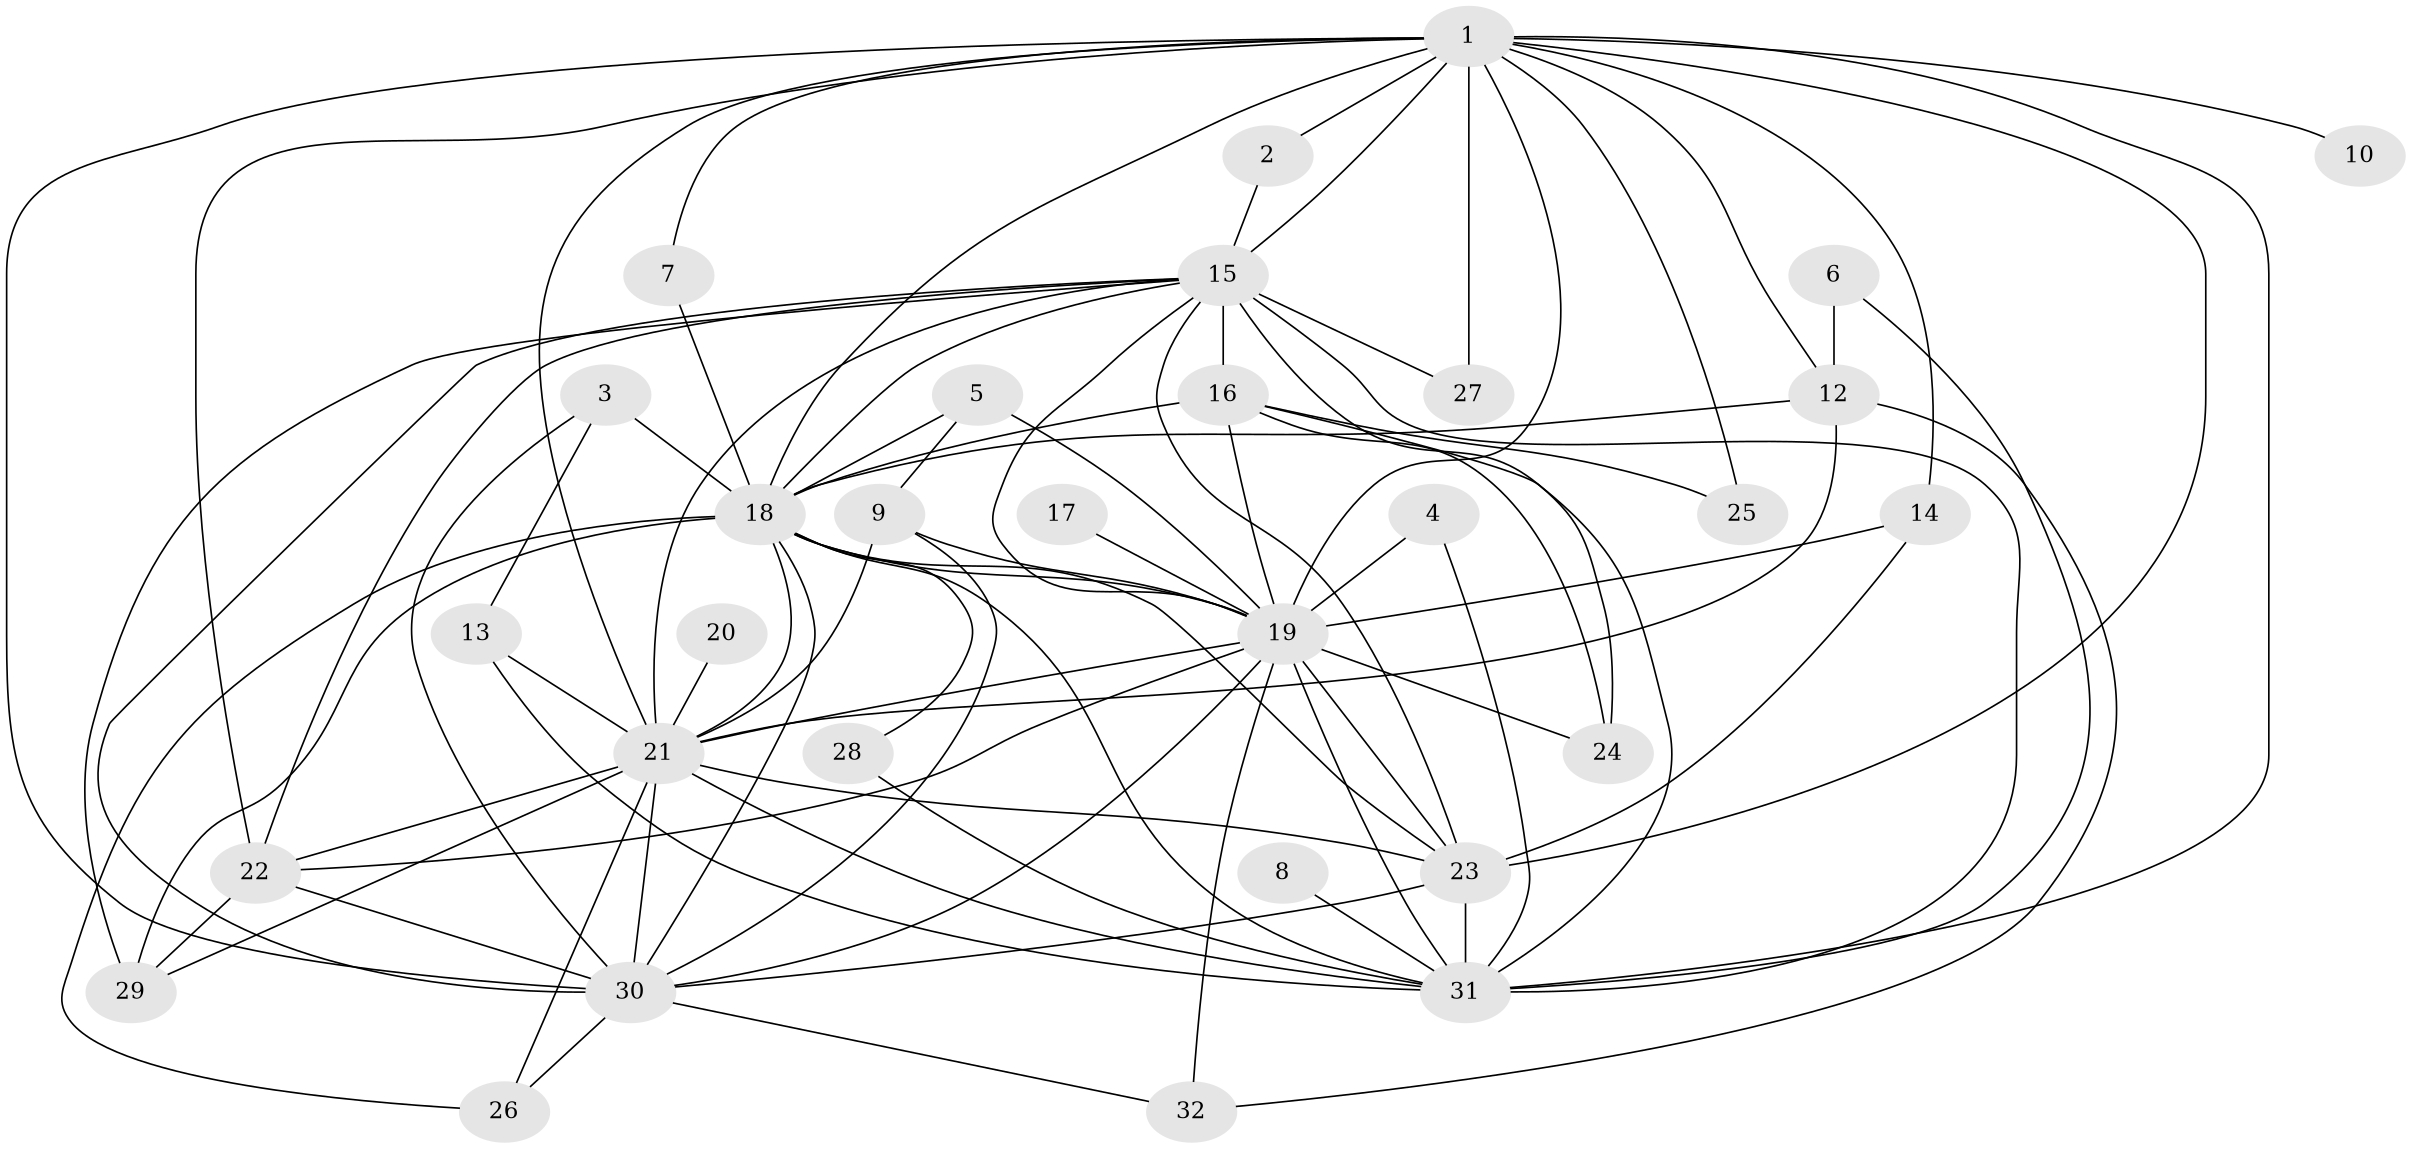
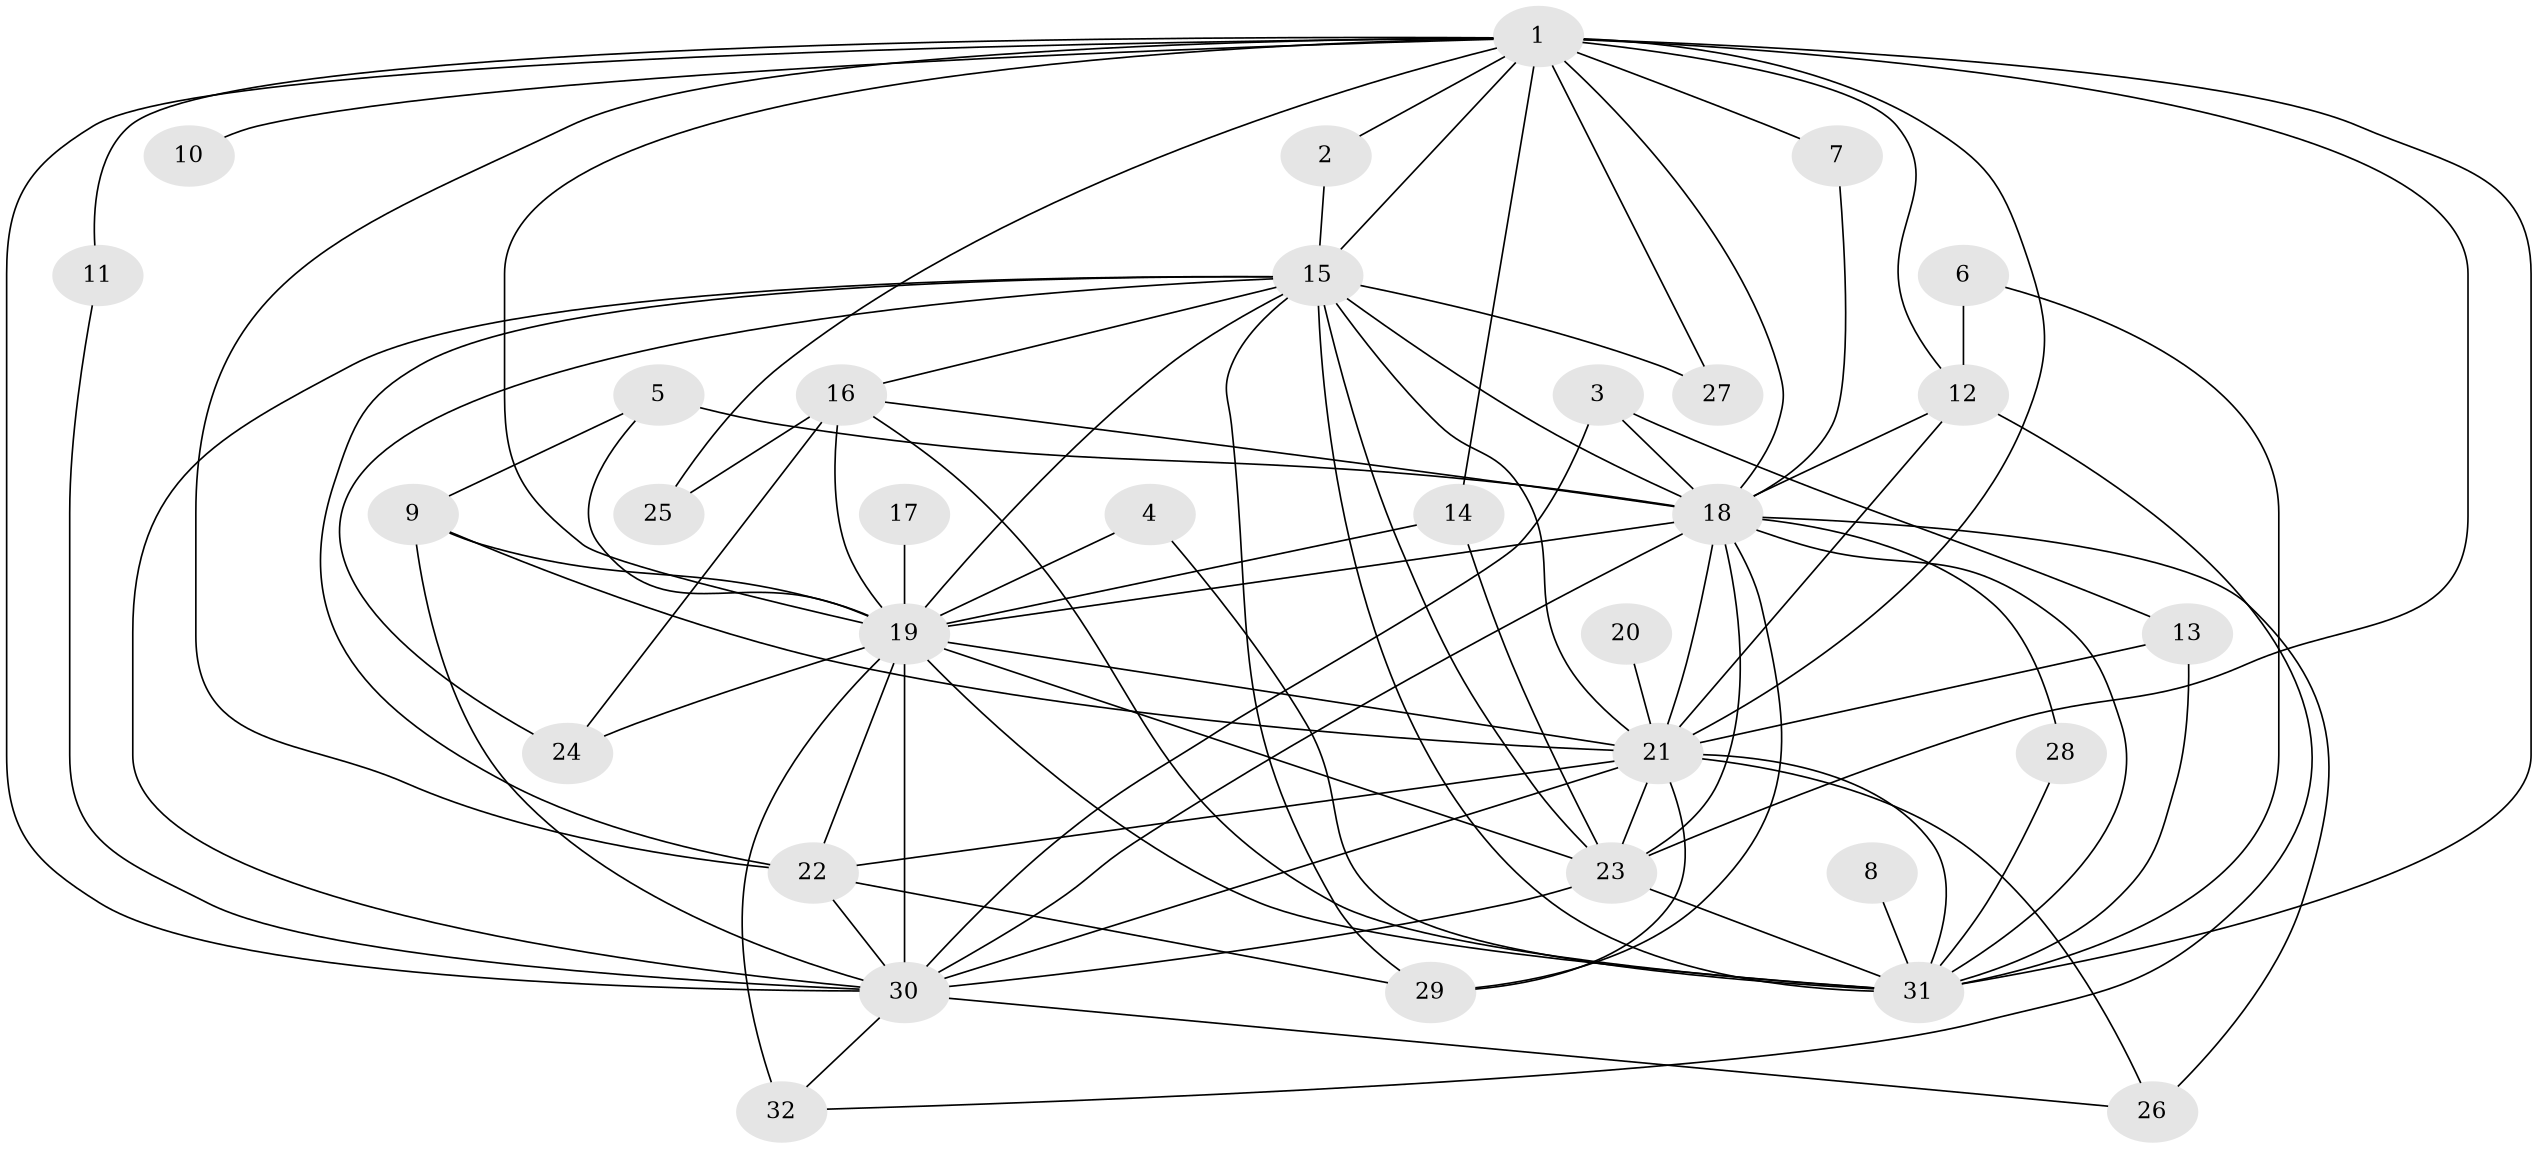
node "11": added
